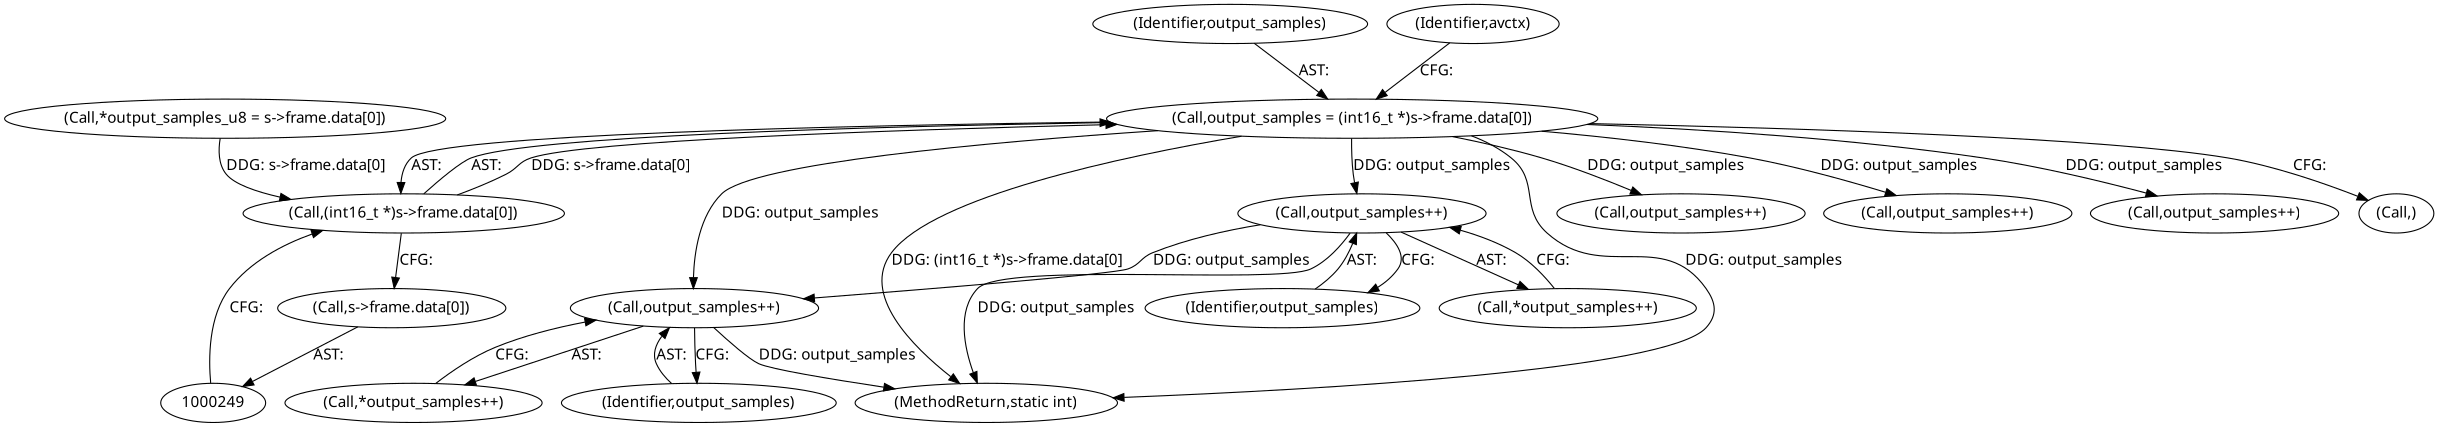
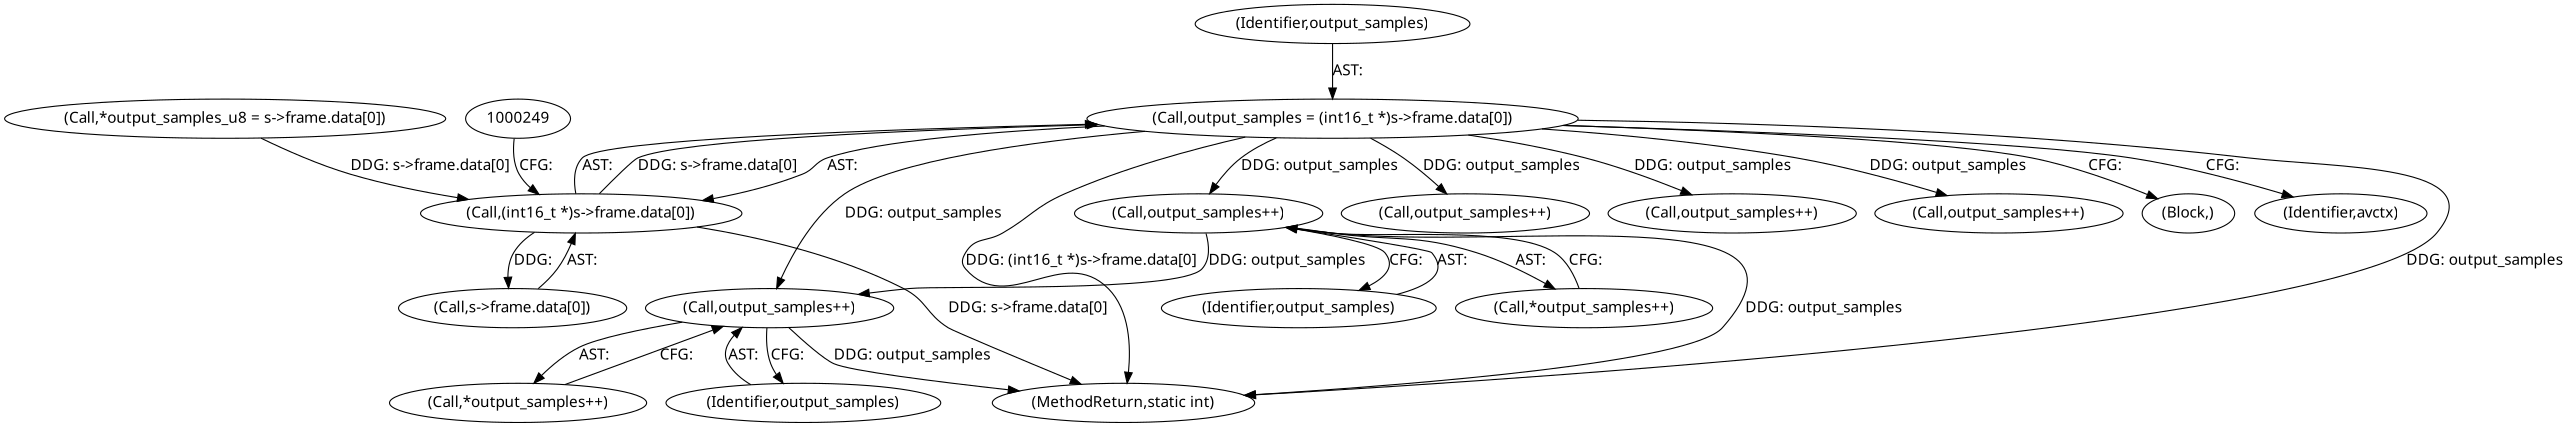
edge "(Identifier,avctx)" -> "(Call,output_samples = (int16_t *)s->frame.data[0])": reversed
node "(Call,)": label "(Call,)" -> "(Block,)"
edge "(Call,(int16_t *)s->frame.data[0])" -> "(Call,s->frame.data[0])": label "CFG: " -> "DDG: "
edge "(Call,(int16_t *)s->frame.data[0])" -> "(MethodReturn,static int)": added, label "DDG: s->frame.data[0]"
edge "(Call,s->frame.data[0])" -> "1000249": now "(Call,s->frame.data[0])" -> "(Call,(int16_t *)s->frame.data[0])"
